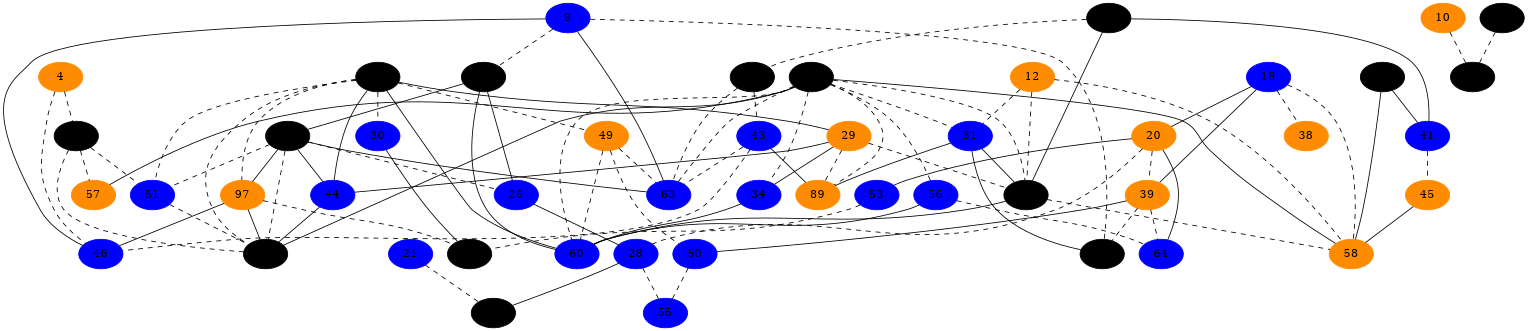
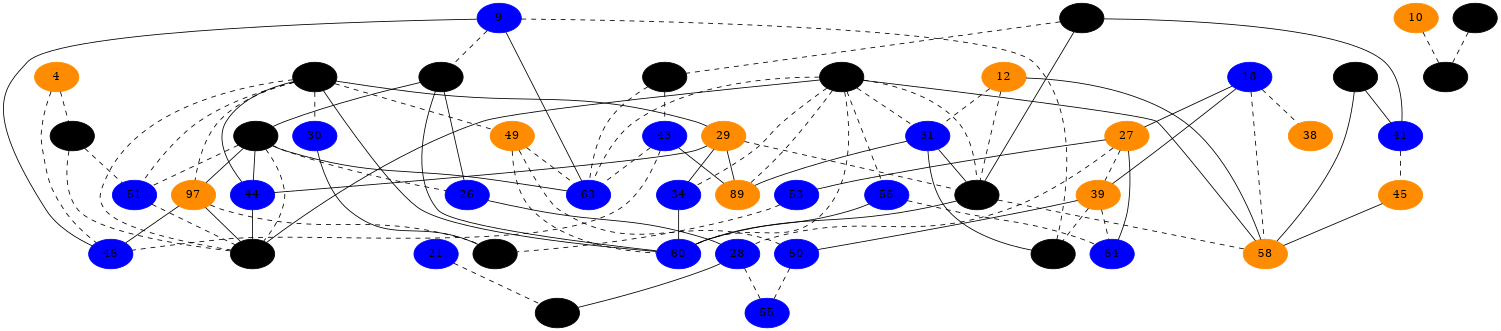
edge "12" -- "58": style dashed -> solid
node "20": label "20" -> "27"
edge "29" -- "89": style dashed -> solid
node "57": removed
